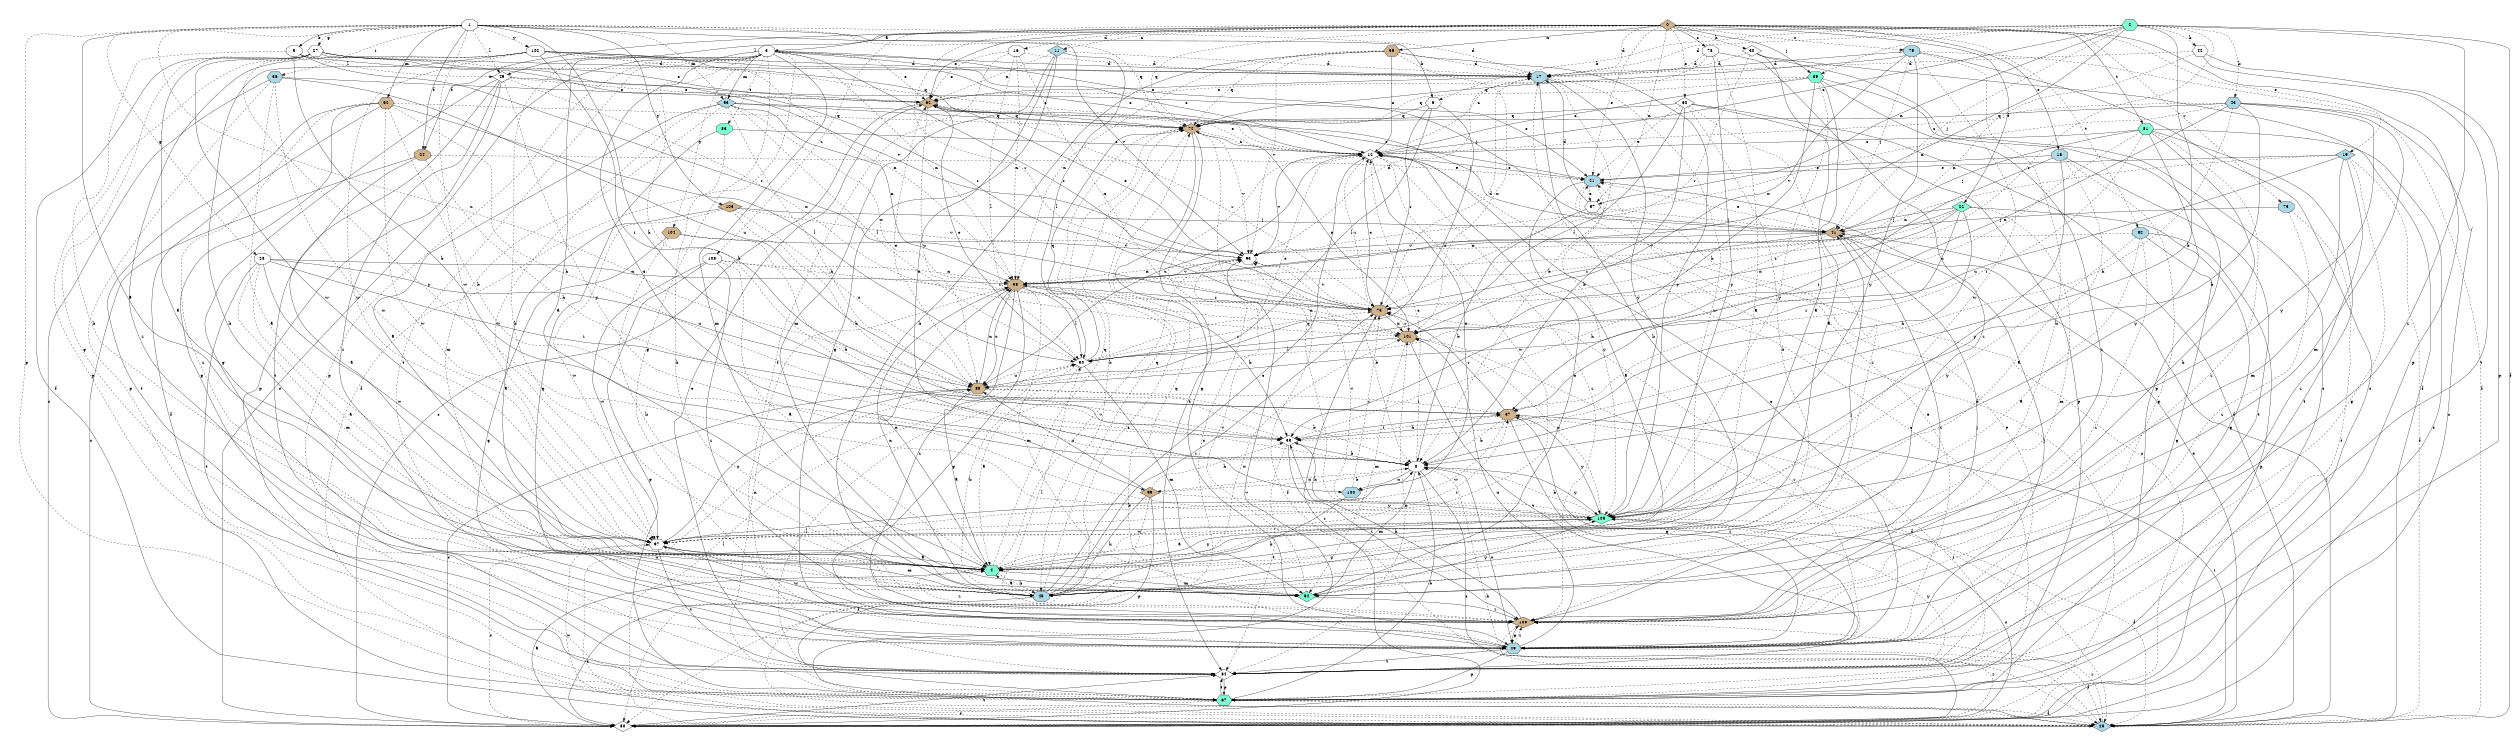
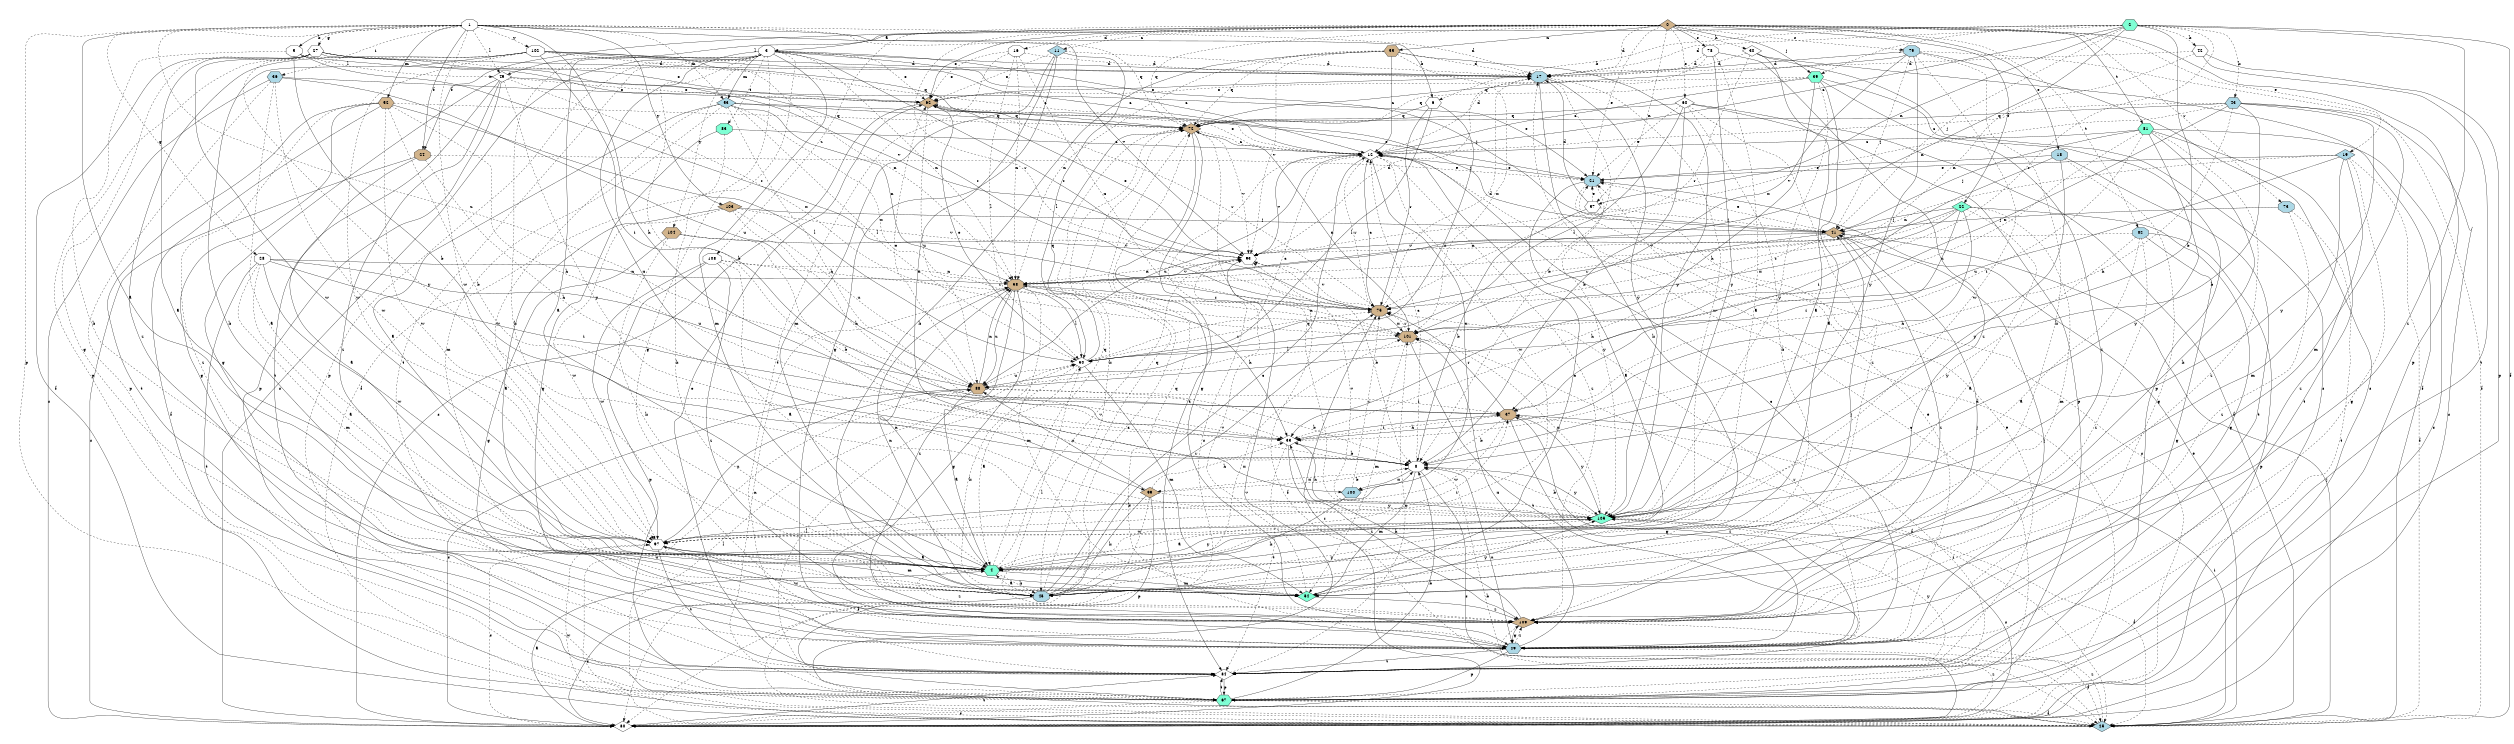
edge "78" -> "12": label "c" -> "d"
edge "21" -> "57": reversed
edge "18" -> "4": now "22" -> "4"
